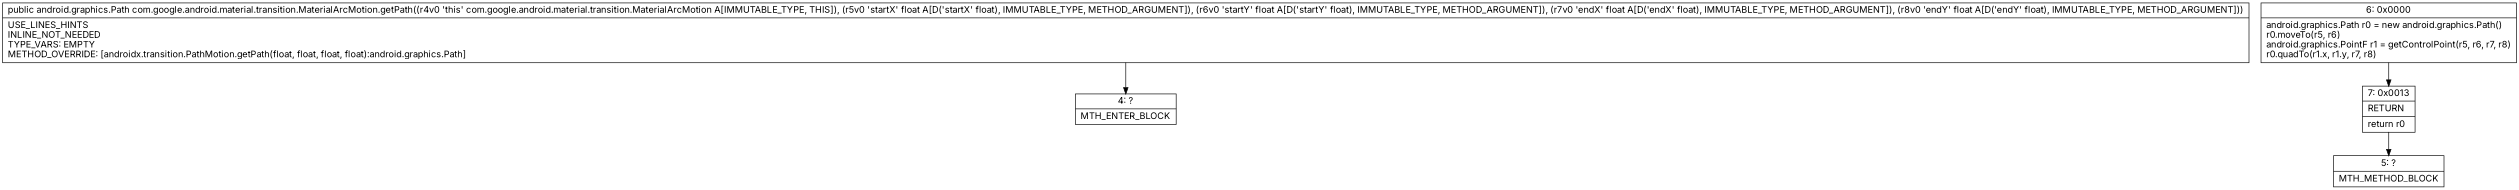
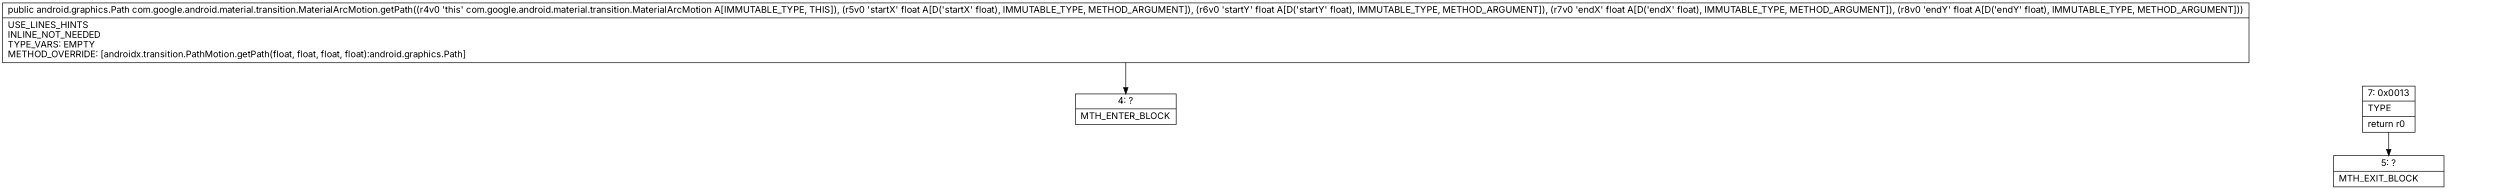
node "6: 0x0000": removed
node "7: 0x0013": text "RETURN" -> "TYPE"
node "5: ?": text "MTH_METHOD_BLOCK" -> "MTH_EXIT_BLOCK"
